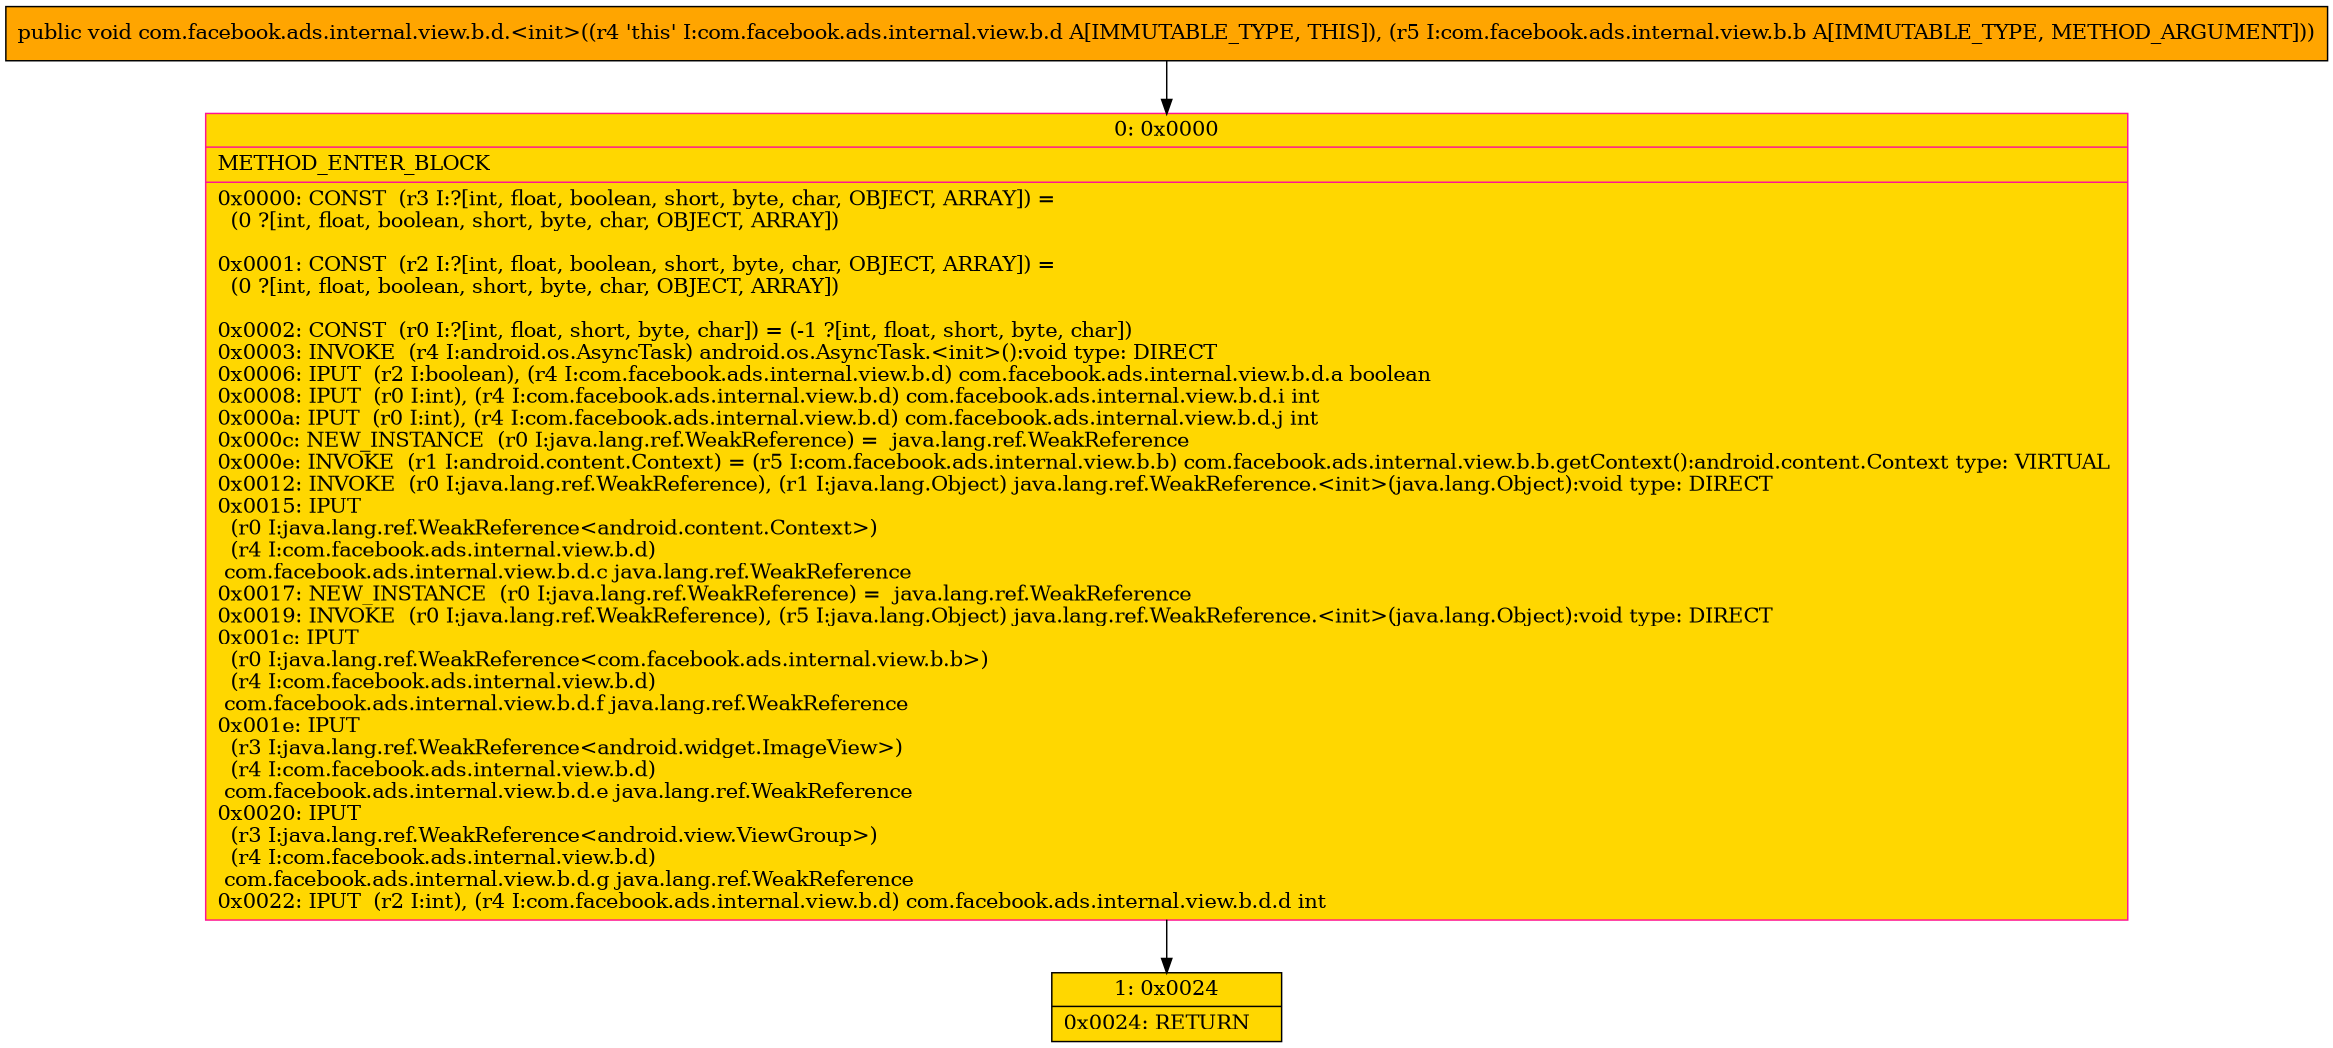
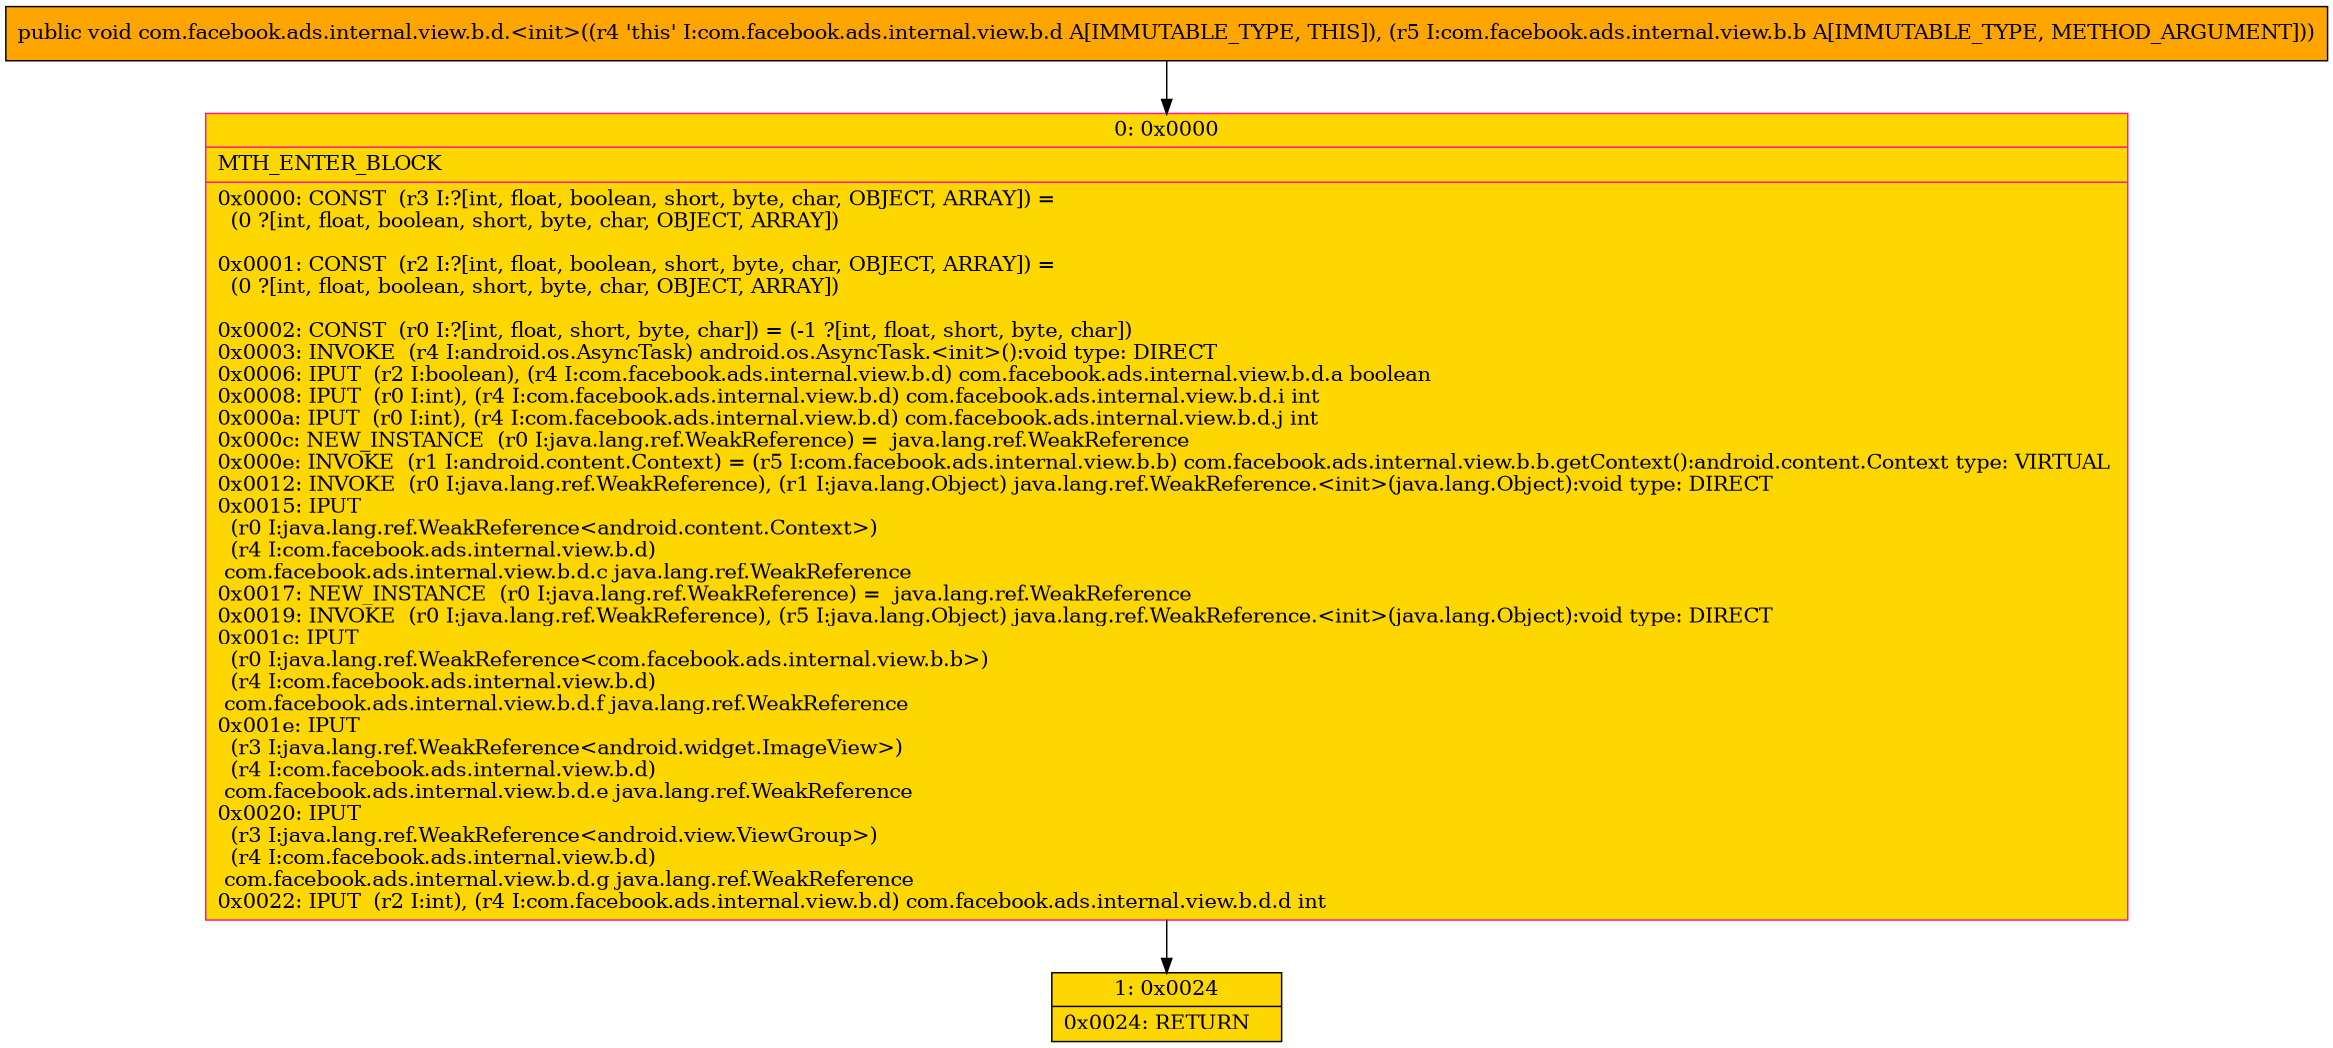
node "0: 0x0000": text "METHOD_ENTER_BLOCK" -> "MTH_ENTER_BLOCK"
